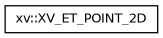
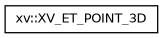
node "xv::XV_ET_POINT_2D": label "xv::XV_ET_POINT_2D" -> "xv::XV_ET_POINT_3D"
